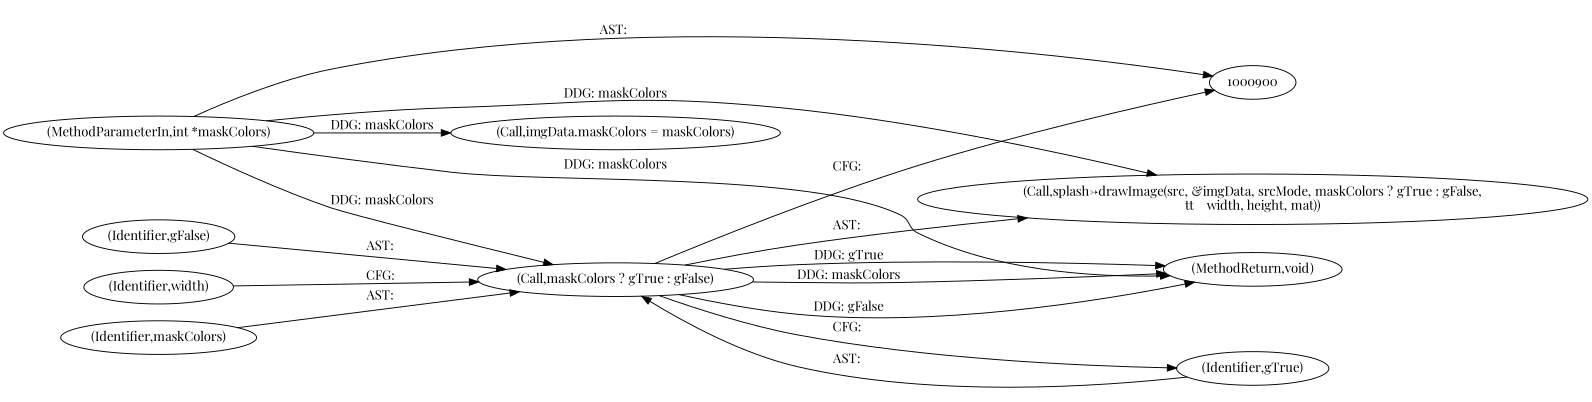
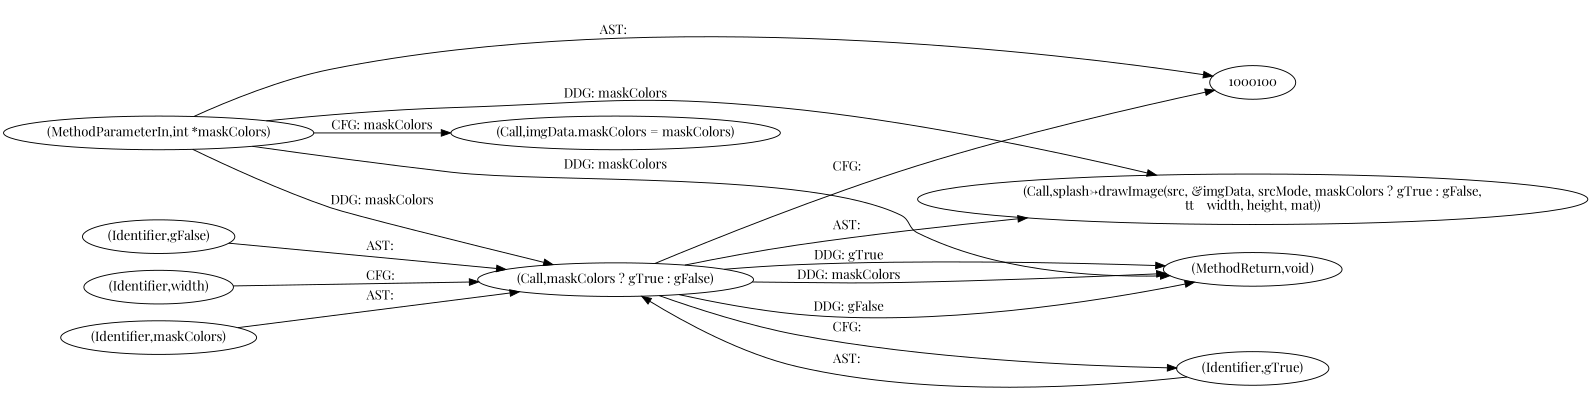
node "1000900": label "1000900" -> "1000100"
edge "(MethodParameterIn,int *maskColors)" -> "(Call,imgData.maskColors = maskColors)": label "DDG: maskColors" -> "CFG: maskColors"
